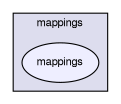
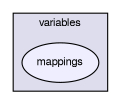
cluster "mappings": label "mappings" -> "variables"
